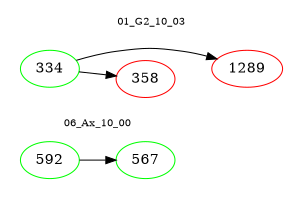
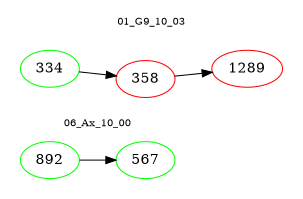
cluster "01_G2_10_03": label "01_G2_10_03" -> "01_G9_10_03"
edge "334" -> "1289": now "358" -> "1289"
node "592": label "592" -> "892"
